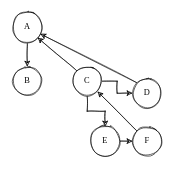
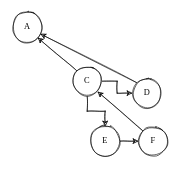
edge "A" -> "B": removed
node "B": removed
node "F": moved (147, 141) -> (153, 141)
